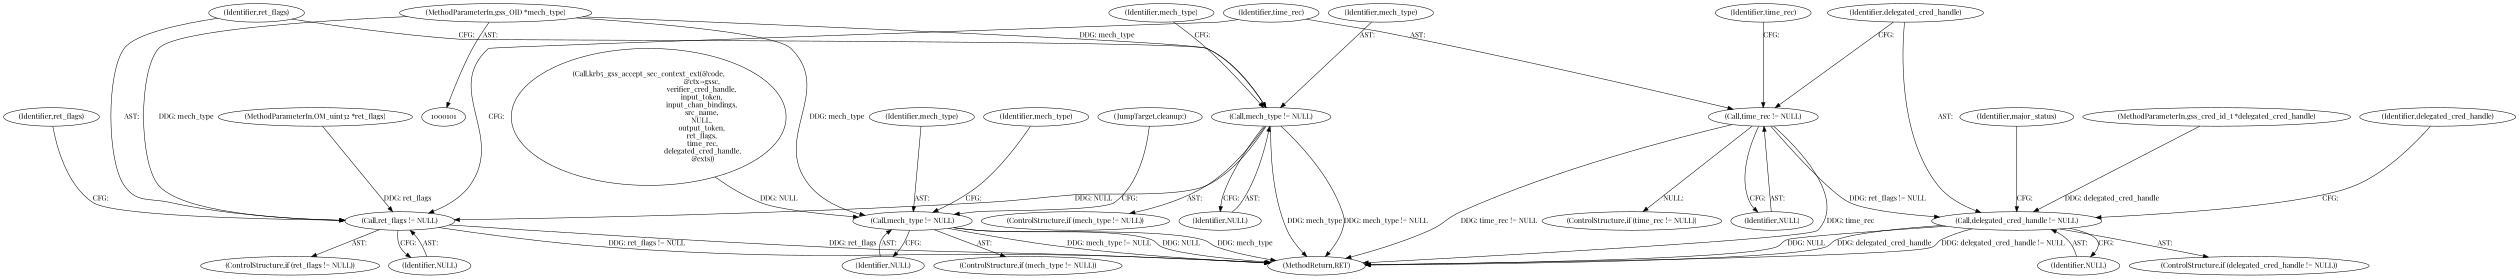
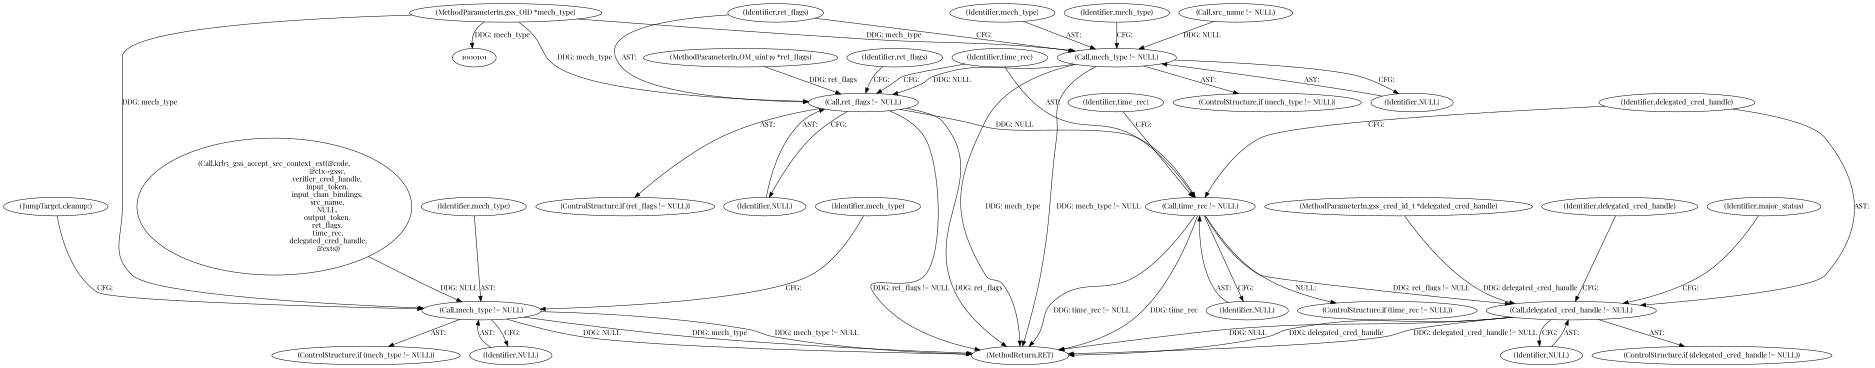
node "(Call,src_name != NULL)": added
edge "(MethodParameterIn,gss_OID *mech_type)" -> "1000101": label "AST: " -> "DDG: mech_type"
node "(MethodParameterIn,OM_uint32 *ret_flags)": label "(MethodParameterIn,OM_uint32 *ret_flags)" -> "(MethodParameterIn,OM_uint39 *ret_flags)"
edge "(Call,ret_flags != NULL)" -> "(Call,time_rec != NULL)": added, label "DDG: NULL"
